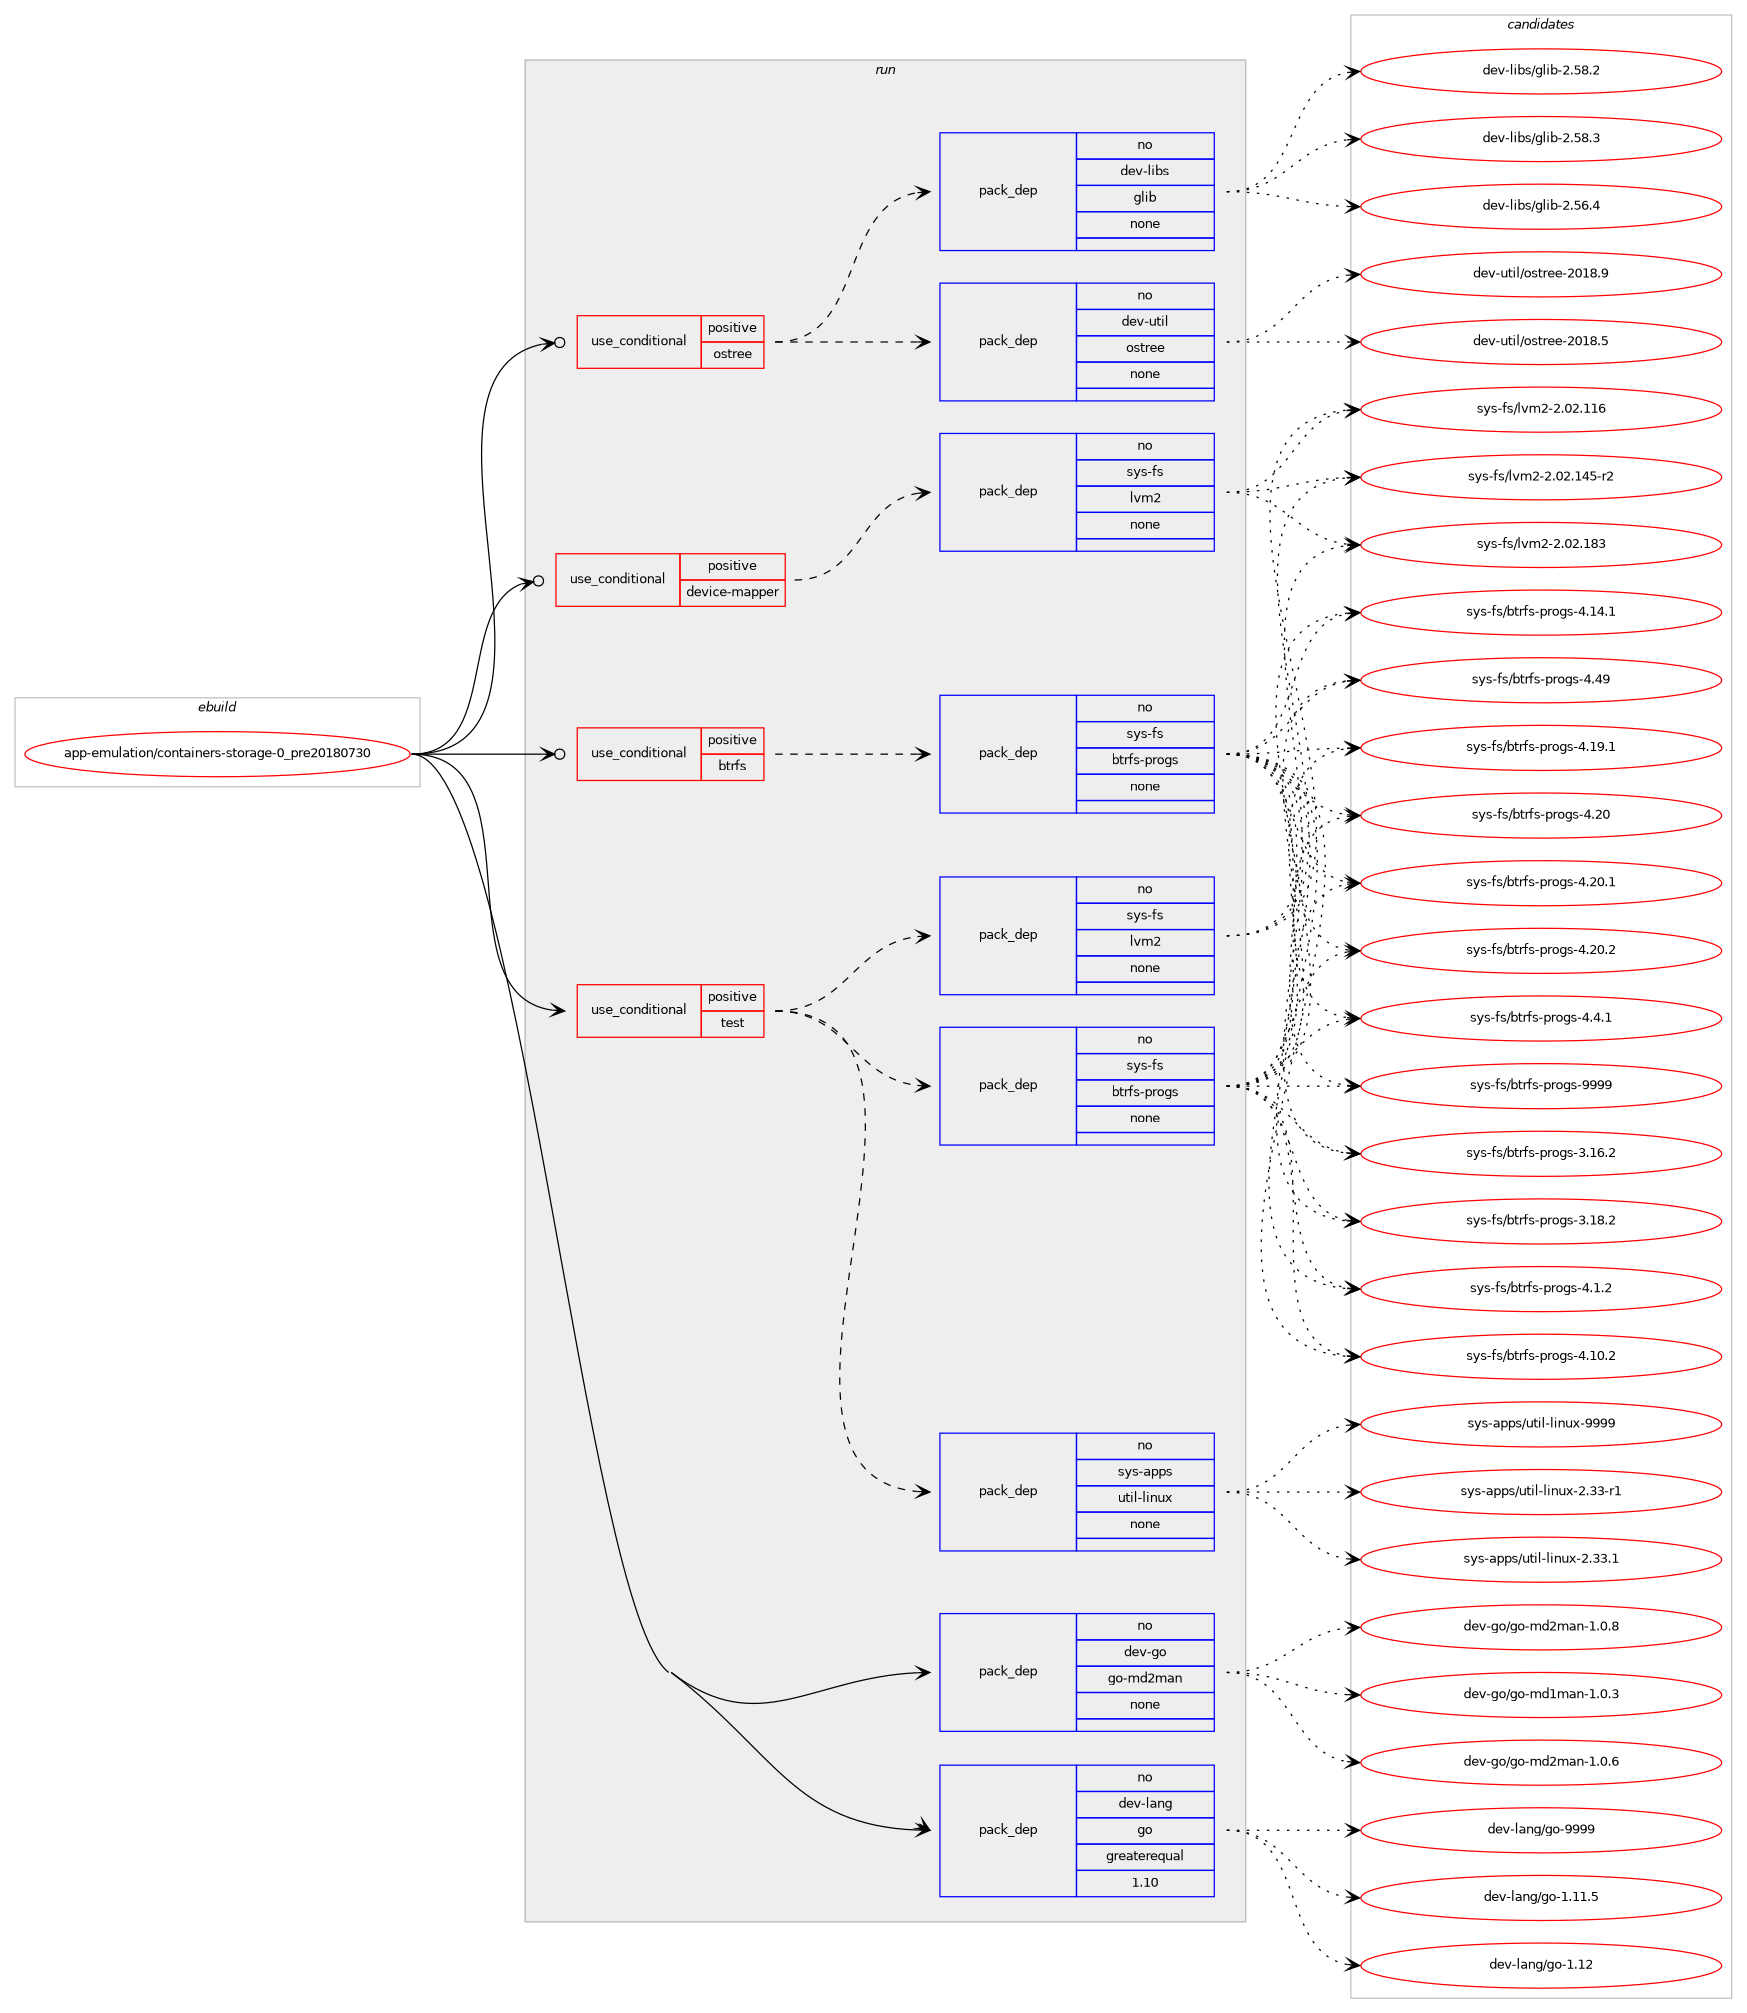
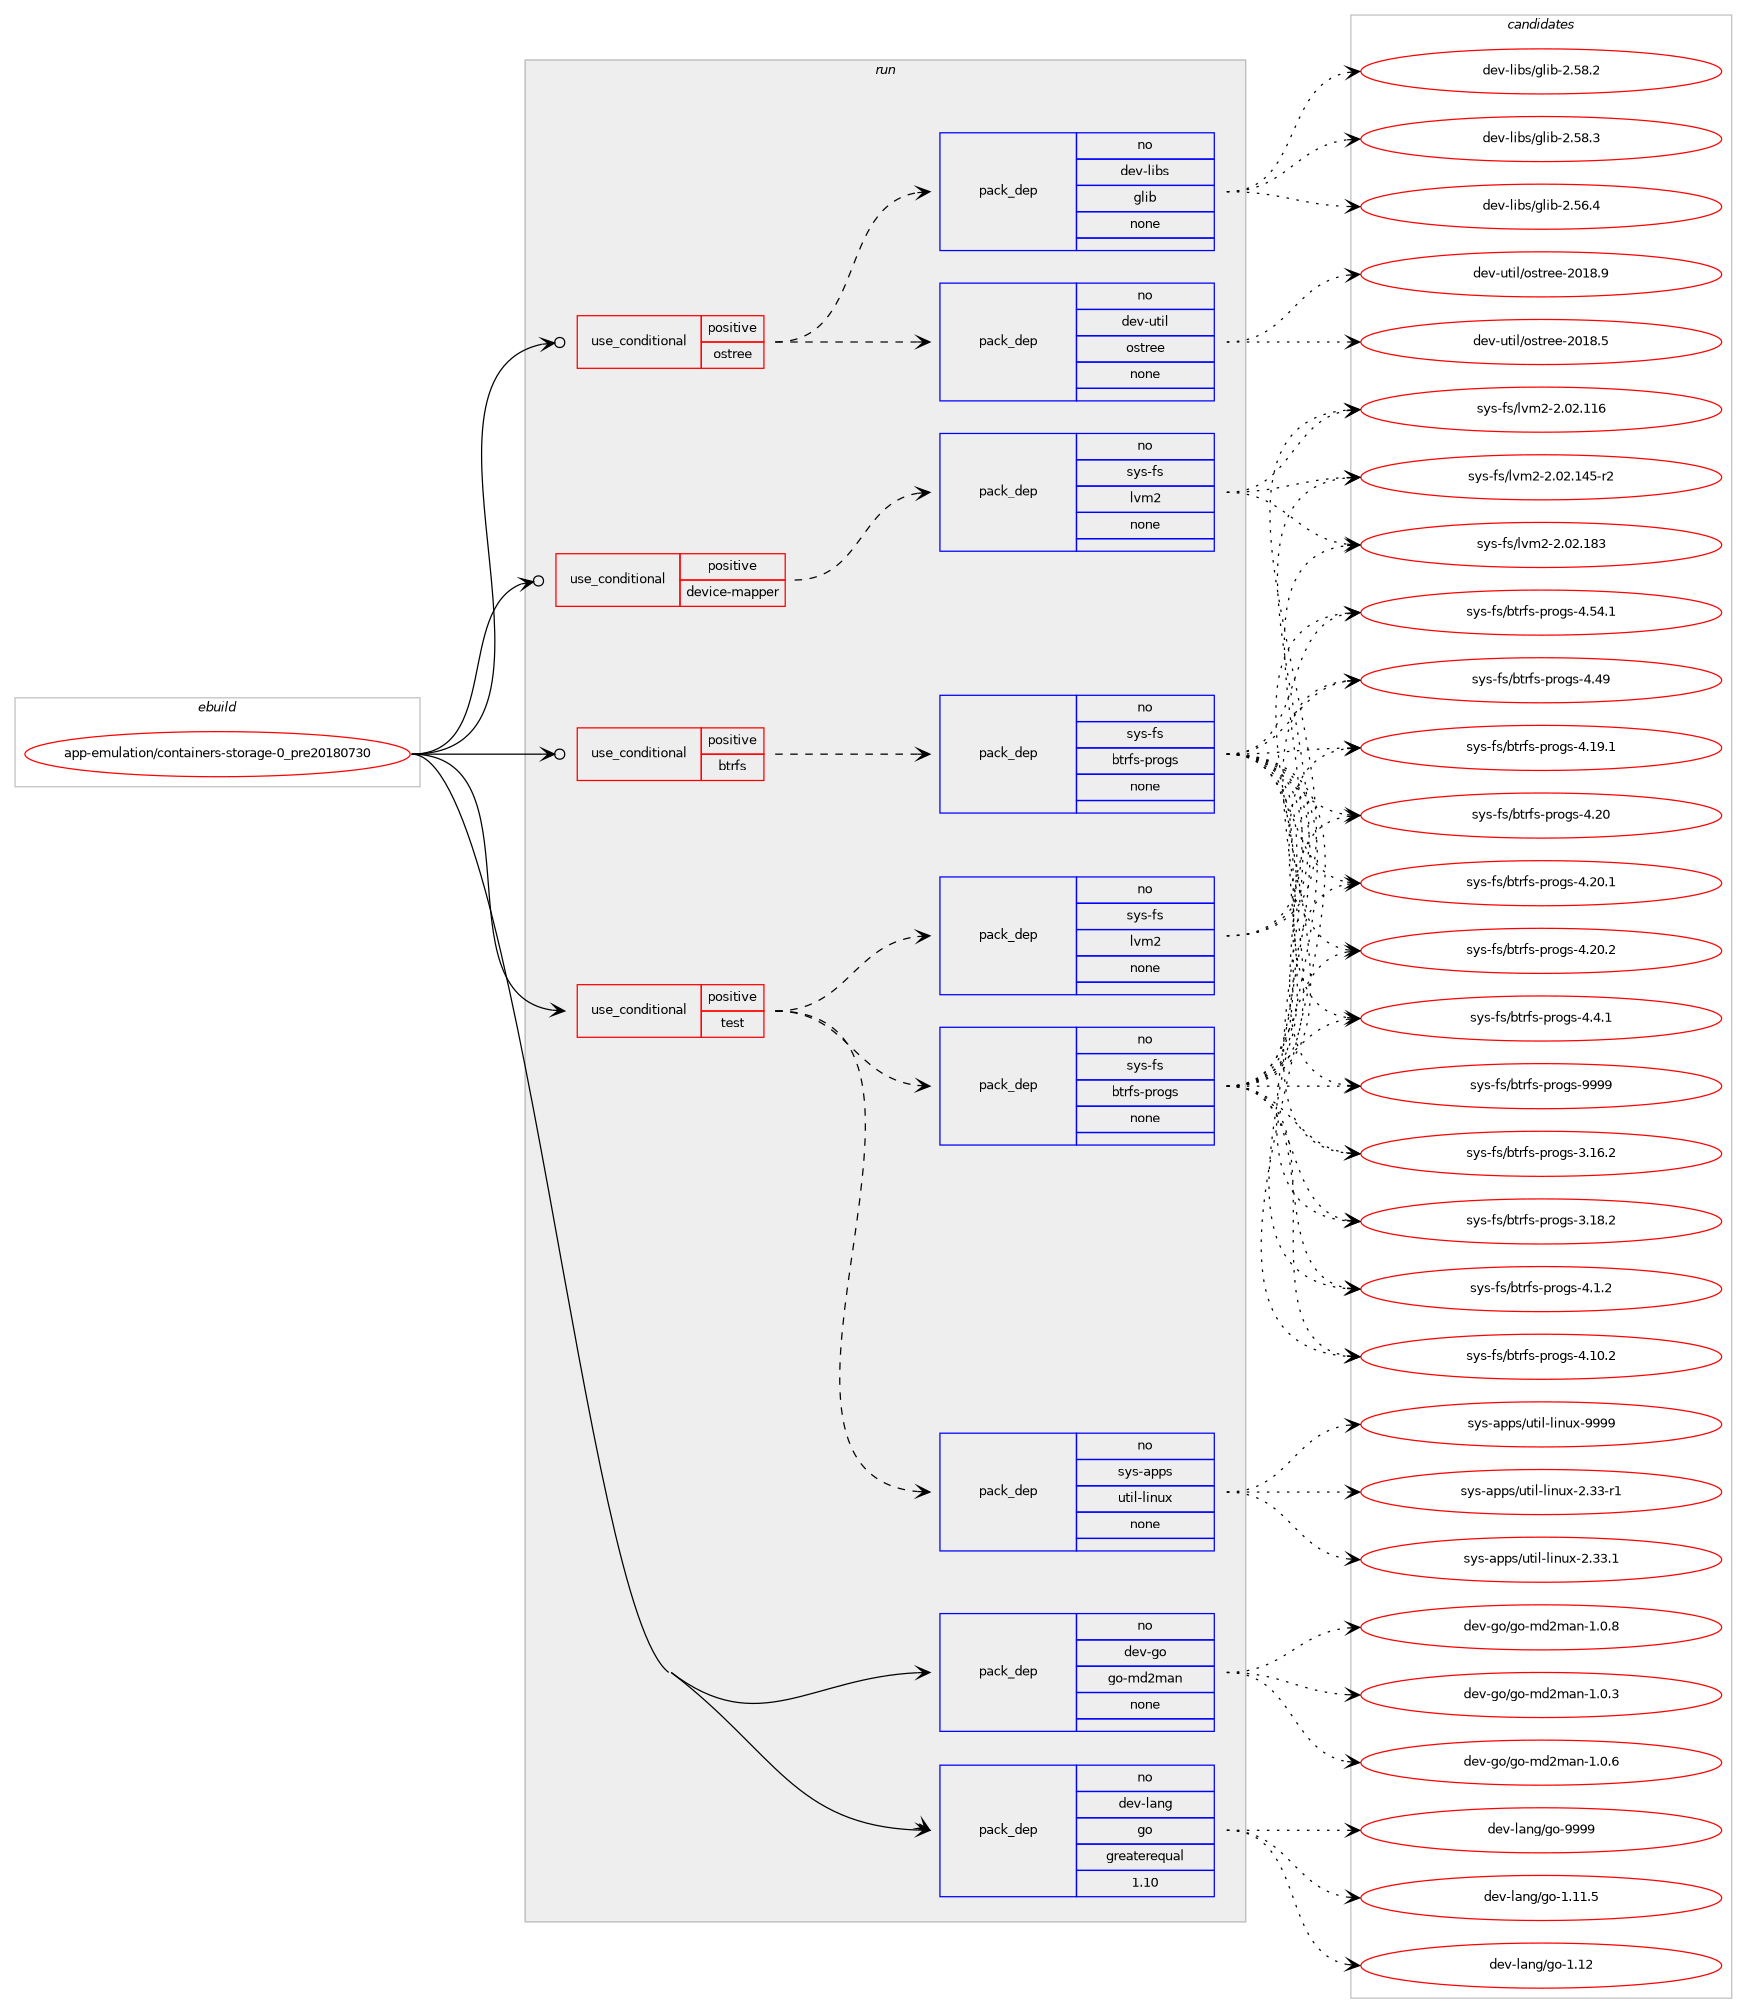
node "sys-fs/btrfs-progs-4.14.1": label "sys-fs/btrfs-progs-4.14.1" -> "sys-fs/btrfs-progs-4.54.1"
node "dev-go/go-md1man-1.0.3": label "dev-go/go-md1man-1.0.3" -> "dev-go/go-md2man-1.0.3"
